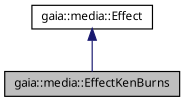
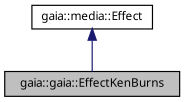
node "gaia::media::EffectKenBurns": label "gaia::media::EffectKenBurns" -> "gaia::gaia::EffectKenBurns"
